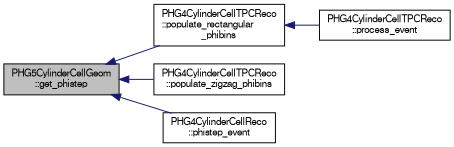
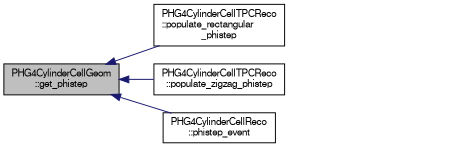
node "PHG4CylinderCellTPCReco ::populate_rectangular _phibins": label "PHG4CylinderCellTPCReco ::populate_rectangular _phibins" -> "PHG4CylinderCellTPCReco ::populate_rectangular _phistep"
node "PHG4CylinderCellTPCReco ::process_event": removed
node "PHG5CylinderCellGeom ::get_phistep": label "PHG5CylinderCellGeom ::get_phistep" -> "PHG4CylinderCellGeom ::get_phistep"
node "PHG4CylinderCellTPCReco ::populate_zigzag_phibins": label "PHG4CylinderCellTPCReco ::populate_zigzag_phibins" -> "PHG4CylinderCellTPCReco ::populate_zigzag_phistep"
